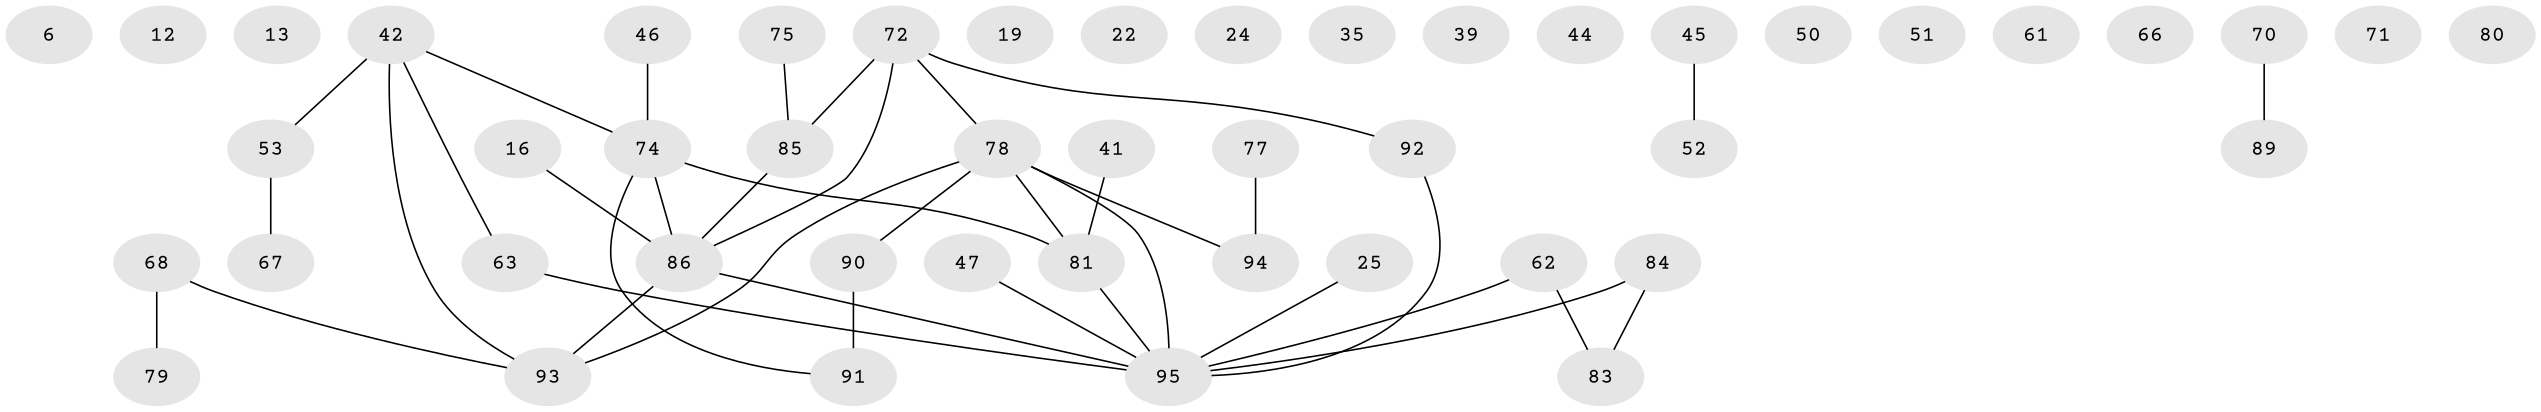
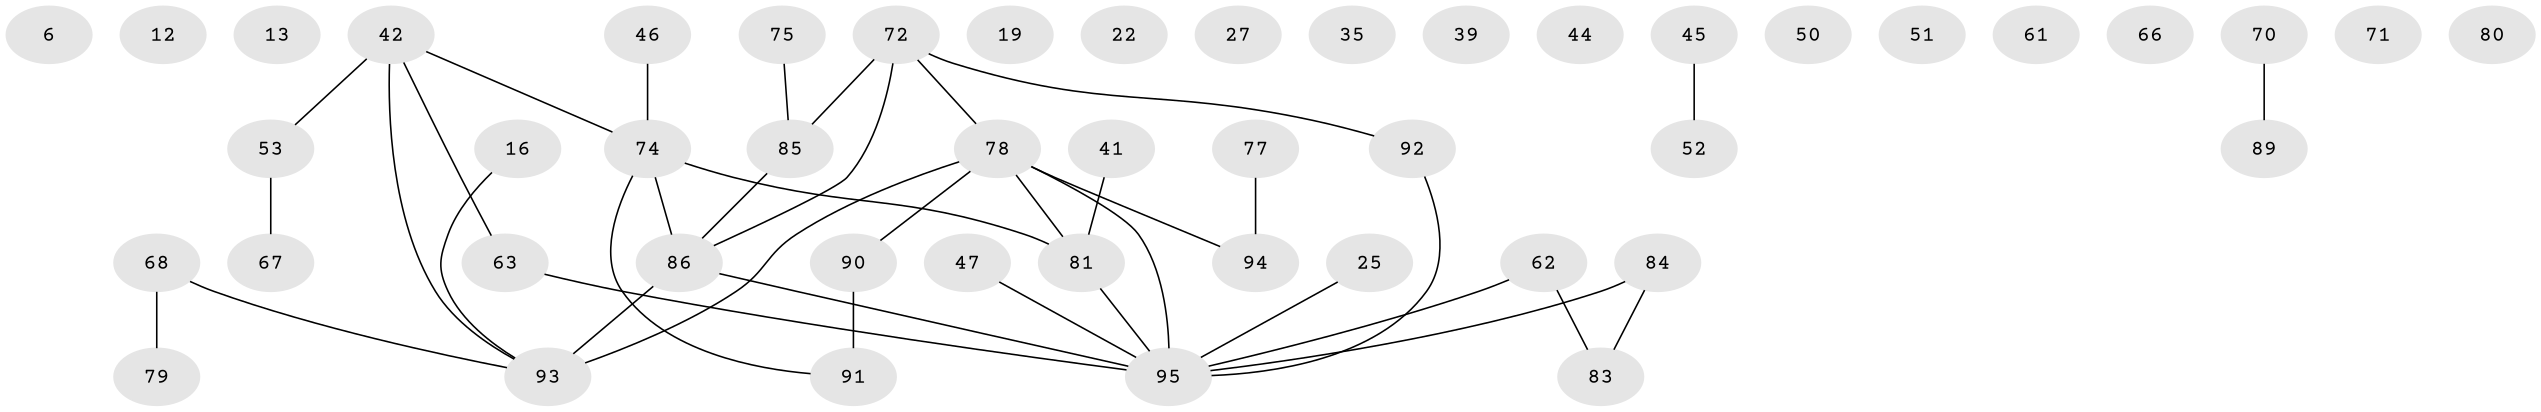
node "24": label "24" -> "27"
edge "16" -- "86": now "16" -- "93"
